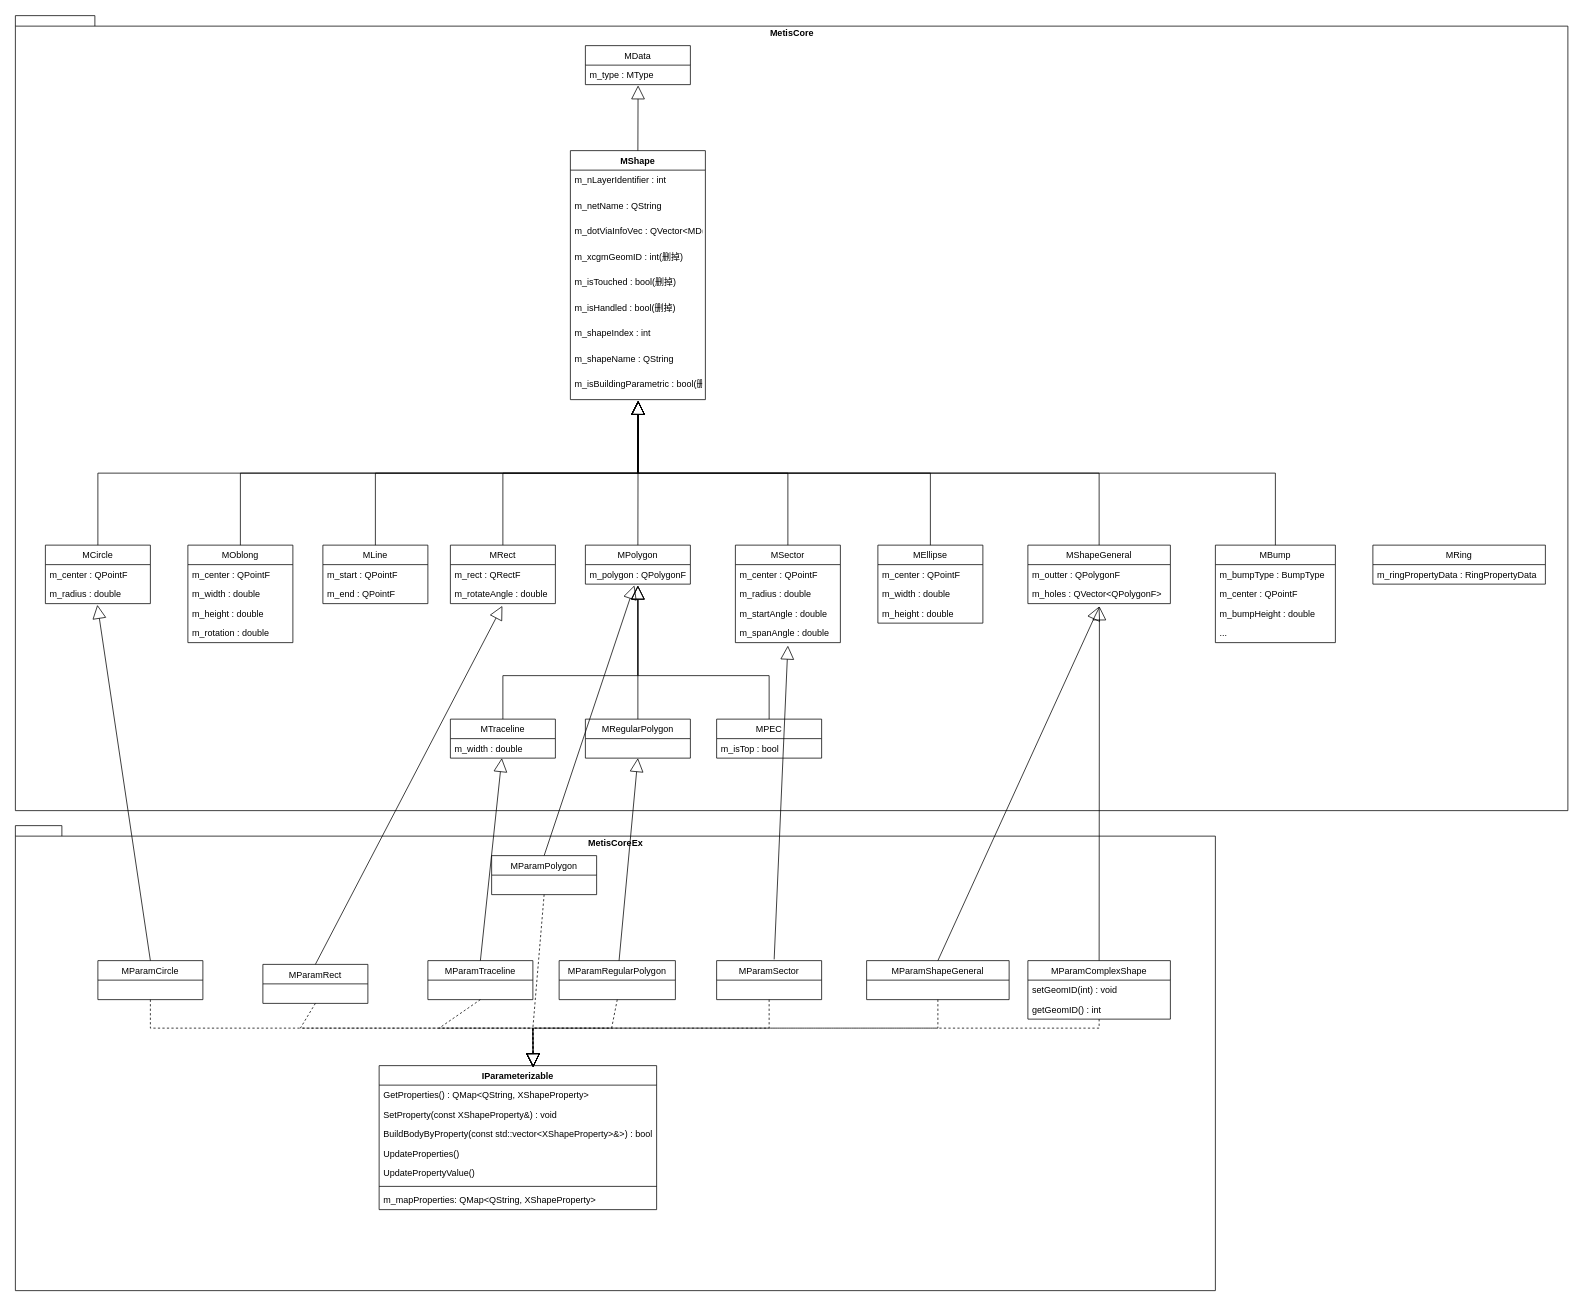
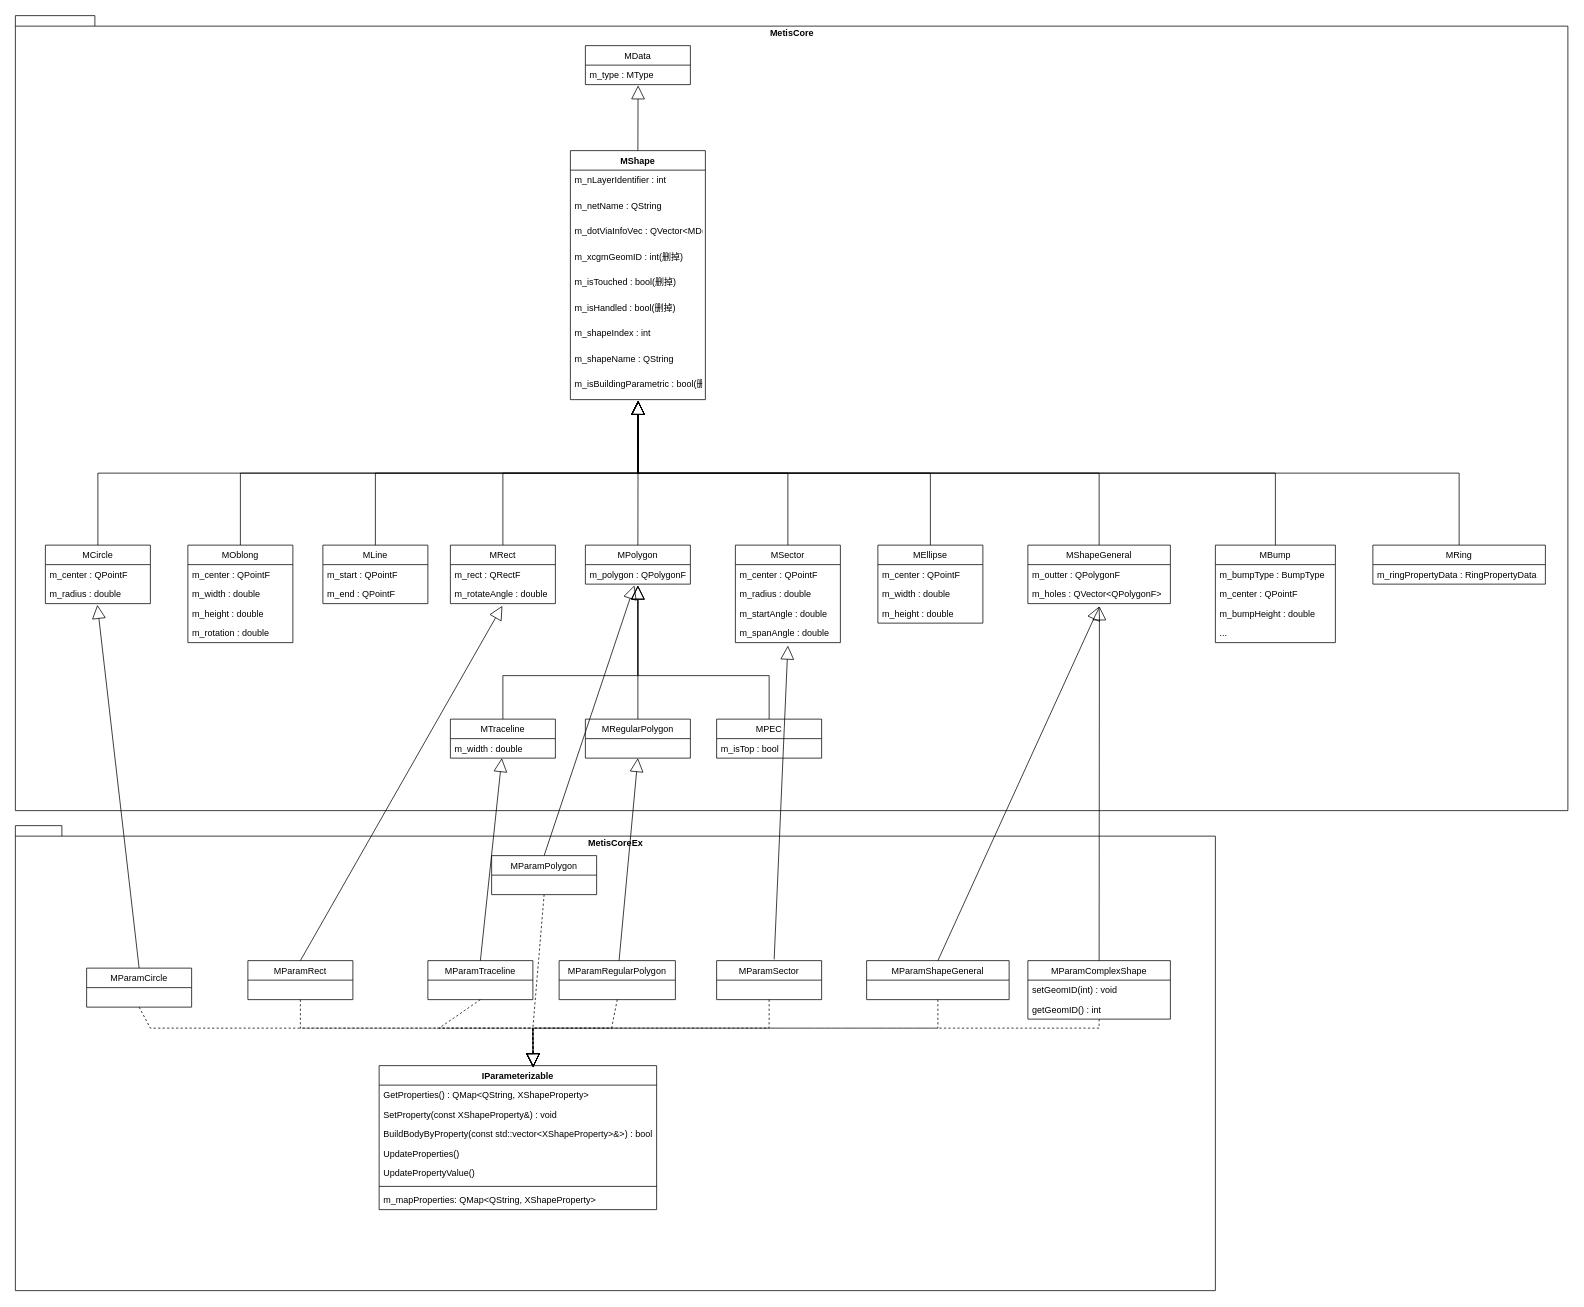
edge "MRing" -> "m_isBuildingParametric : bool(删掉)": added
node "MParamCircle": moved (150, 980) -> (139, 987)
node "MParamRect": moved (315, 984) -> (300, 980)
